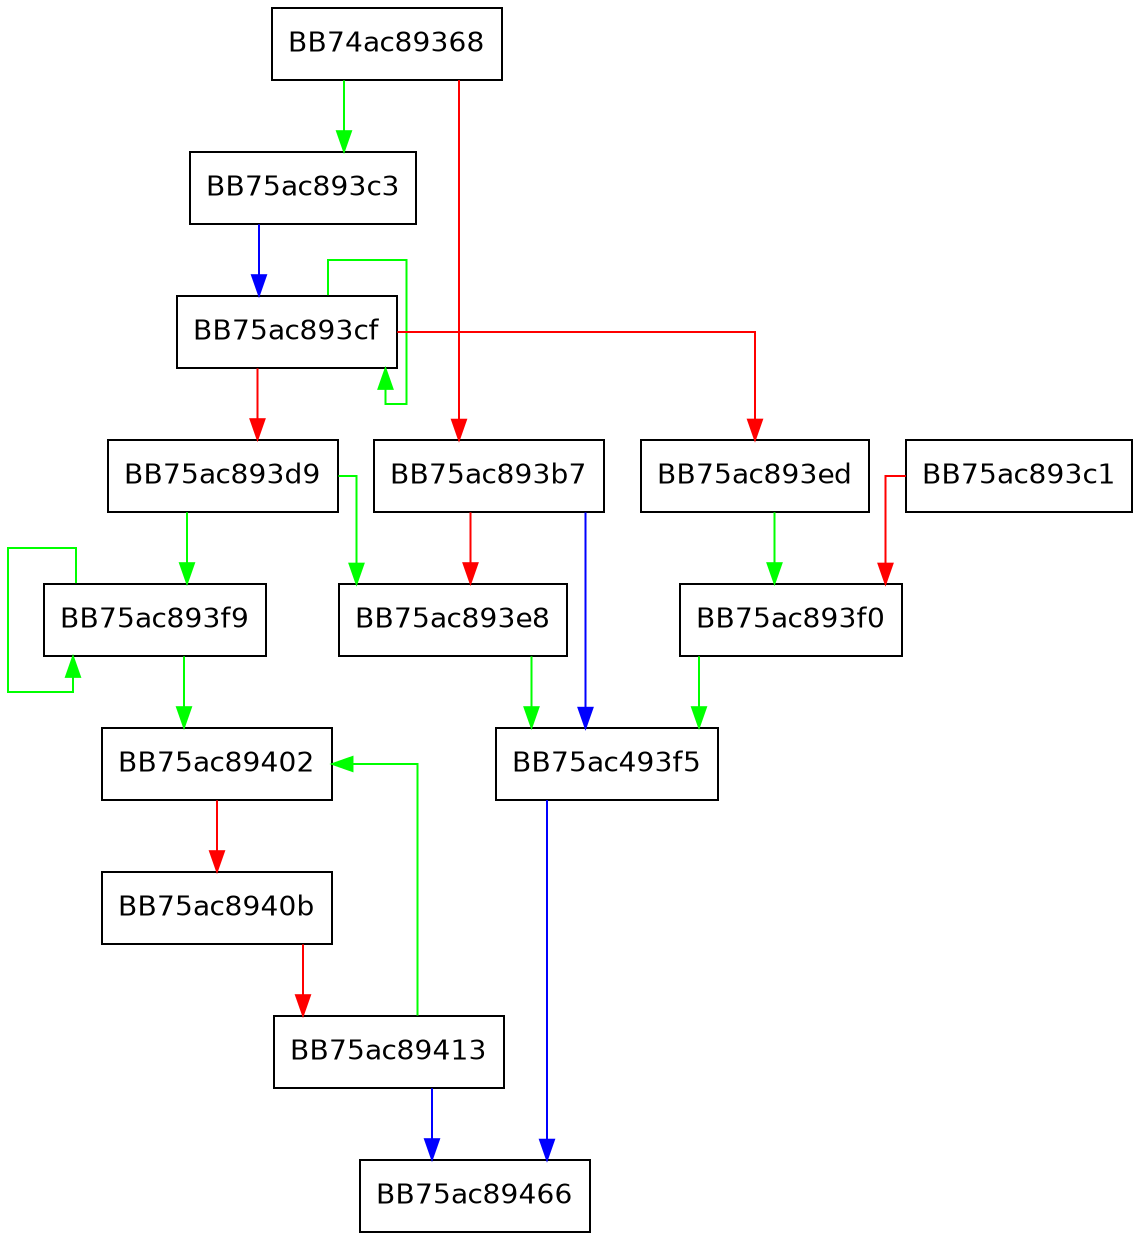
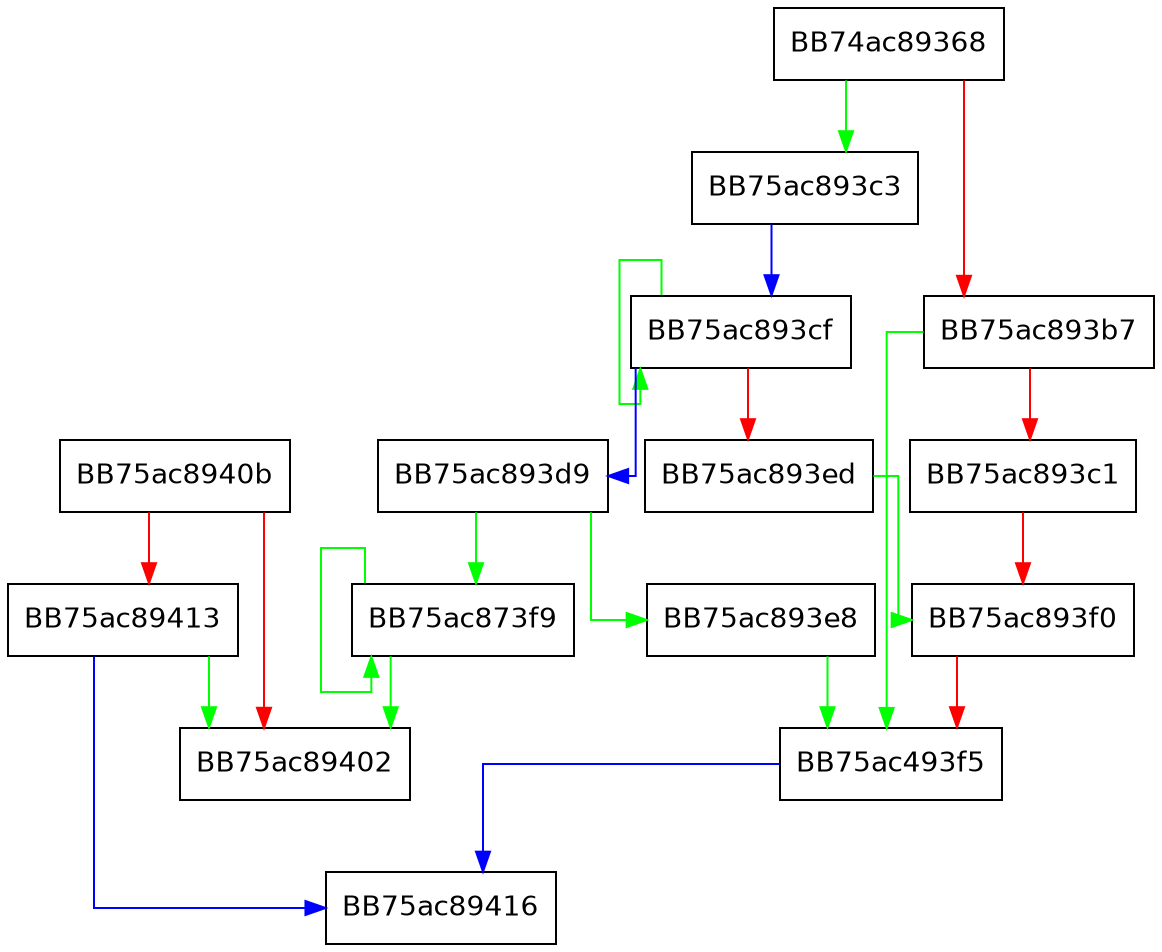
edge "BB75ac893cf" -> "BB75ac893d9": color red -> blue
edge "BB75ac893b7" -> "BB75ac893e8": now "BB75ac893b7" -> "BB75ac893c1"
edge "BB75ac893b7" -> "BB75ac493f5": color blue -> green
node "BB75ac893f9": label "BB75ac893f9" -> "BB75ac873f9"
edge "BB75ac893f0" -> "BB75ac493f5": color green -> red
edge "BB75ac89402" -> "BB75ac8940b": reversed
node "BB75ac89466": label "BB75ac89466" -> "BB75ac89416"
